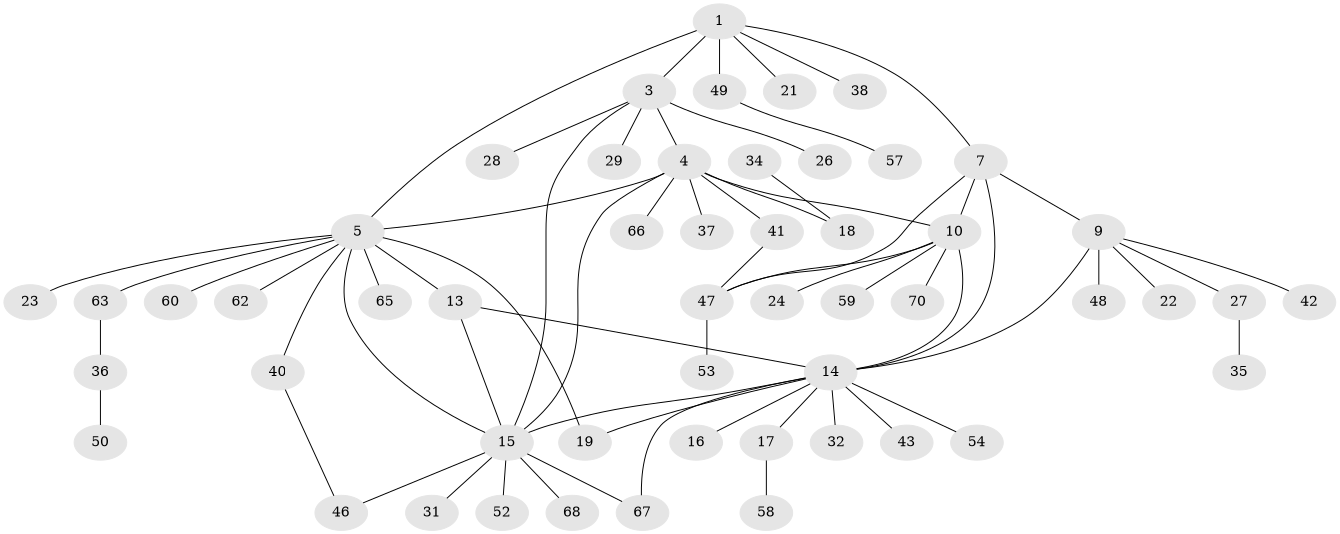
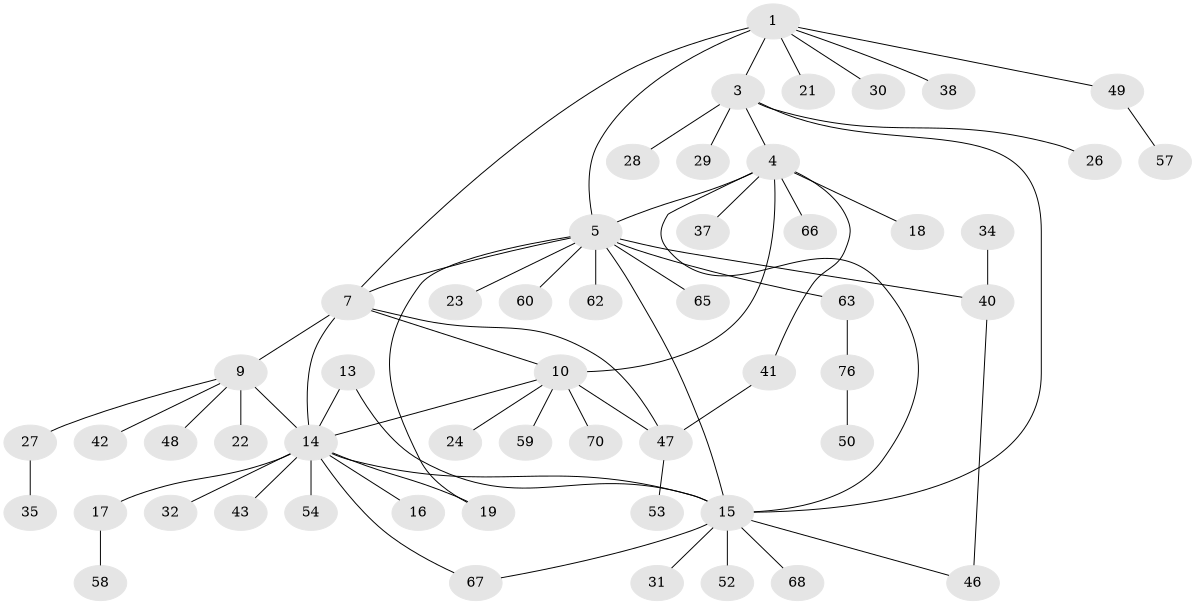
node "30": added
edge "34" -- "18": now "34" -- "40"
edge "5" -- "13": now "5" -- "7"
node "36": label "36" -> "76"
